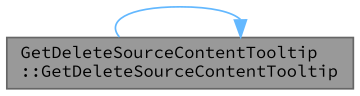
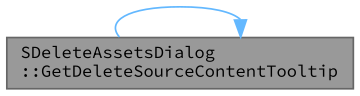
node "GetDeleteSourceContentTooltip ::GetDeleteSourceContentTooltip": label "GetDeleteSourceContentTooltip ::GetDeleteSourceContentTooltip" -> "SDeleteAssetsDialog ::GetDeleteSourceContentTooltip"
